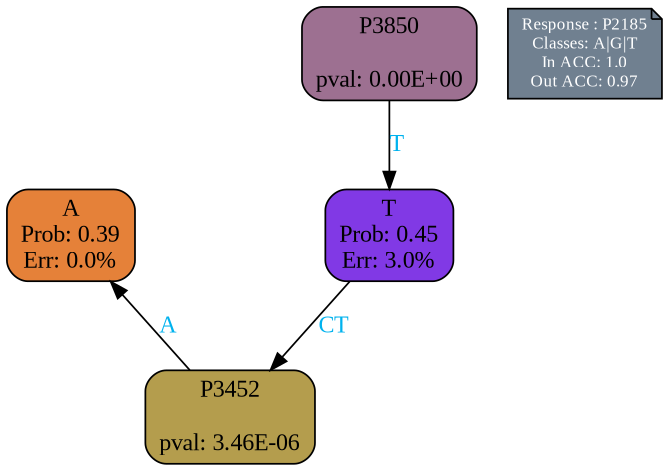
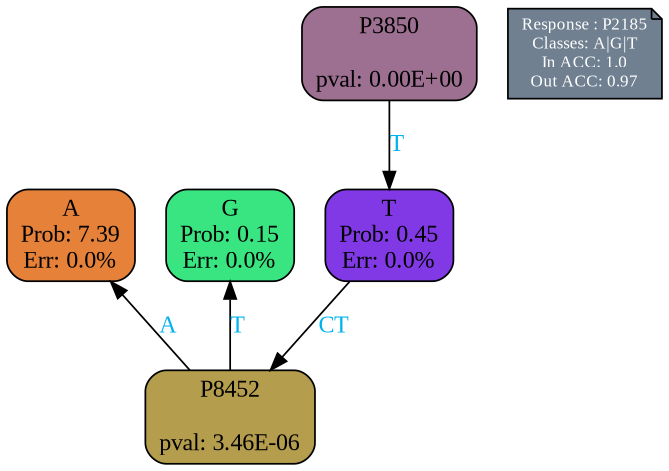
node "A Prob: 0.39 Err: 0.0%": label "A Prob: 0.39 Err: 0.0%" -> "A Prob: 7.39 Err: 0.0%"
node "G Prob: 0.15 Err: 0.0%": added
node "T Prob: 0.45 Err: 3.0%": label "T Prob: 0.45 Err: 3.0%" -> "T Prob: 0.45 Err: 0.0%"
node "P3452 pval: 3.46E-06": label "P3452 pval: 3.46E-06" -> "P8452 pval: 3.46E-06"
